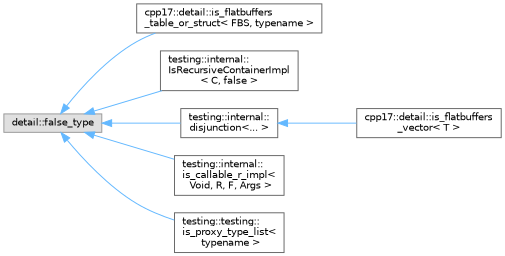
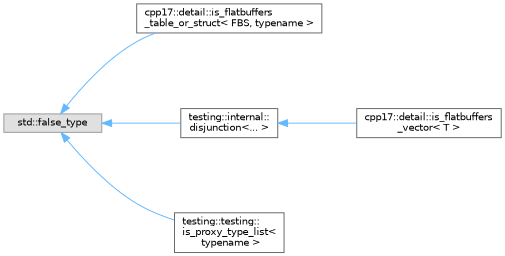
node "testing::internal:: IsRecursiveContainerImpl < C, false >": removed
node "detail::false_type": label "detail::false_type" -> "std::false_type"
node "testing::internal:: is_callable_r_impl< Void, R, F, Args >": removed
